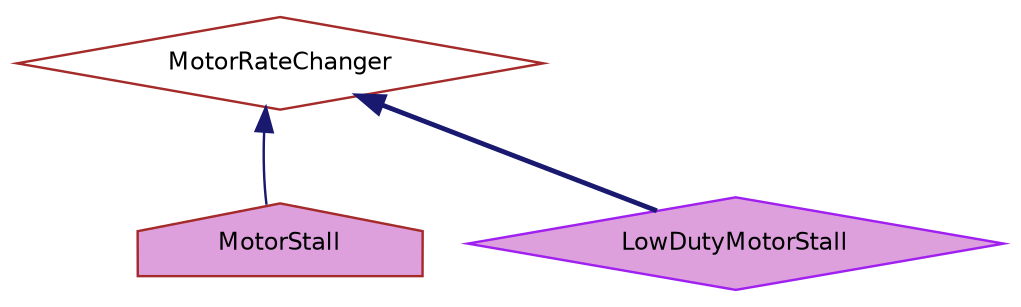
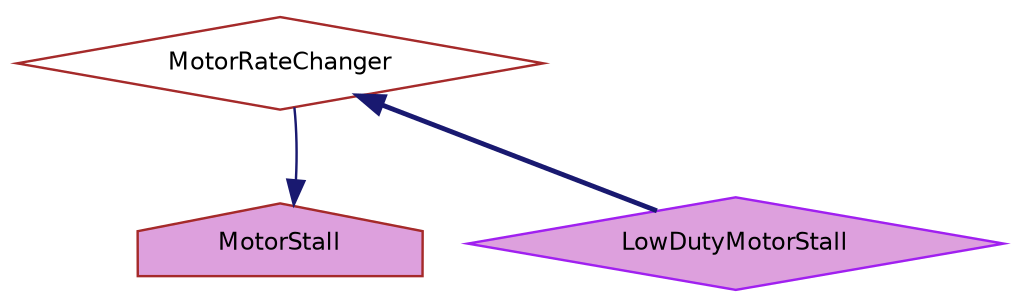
edge "MotorStall" -> "MotorRateChanger": reversed
